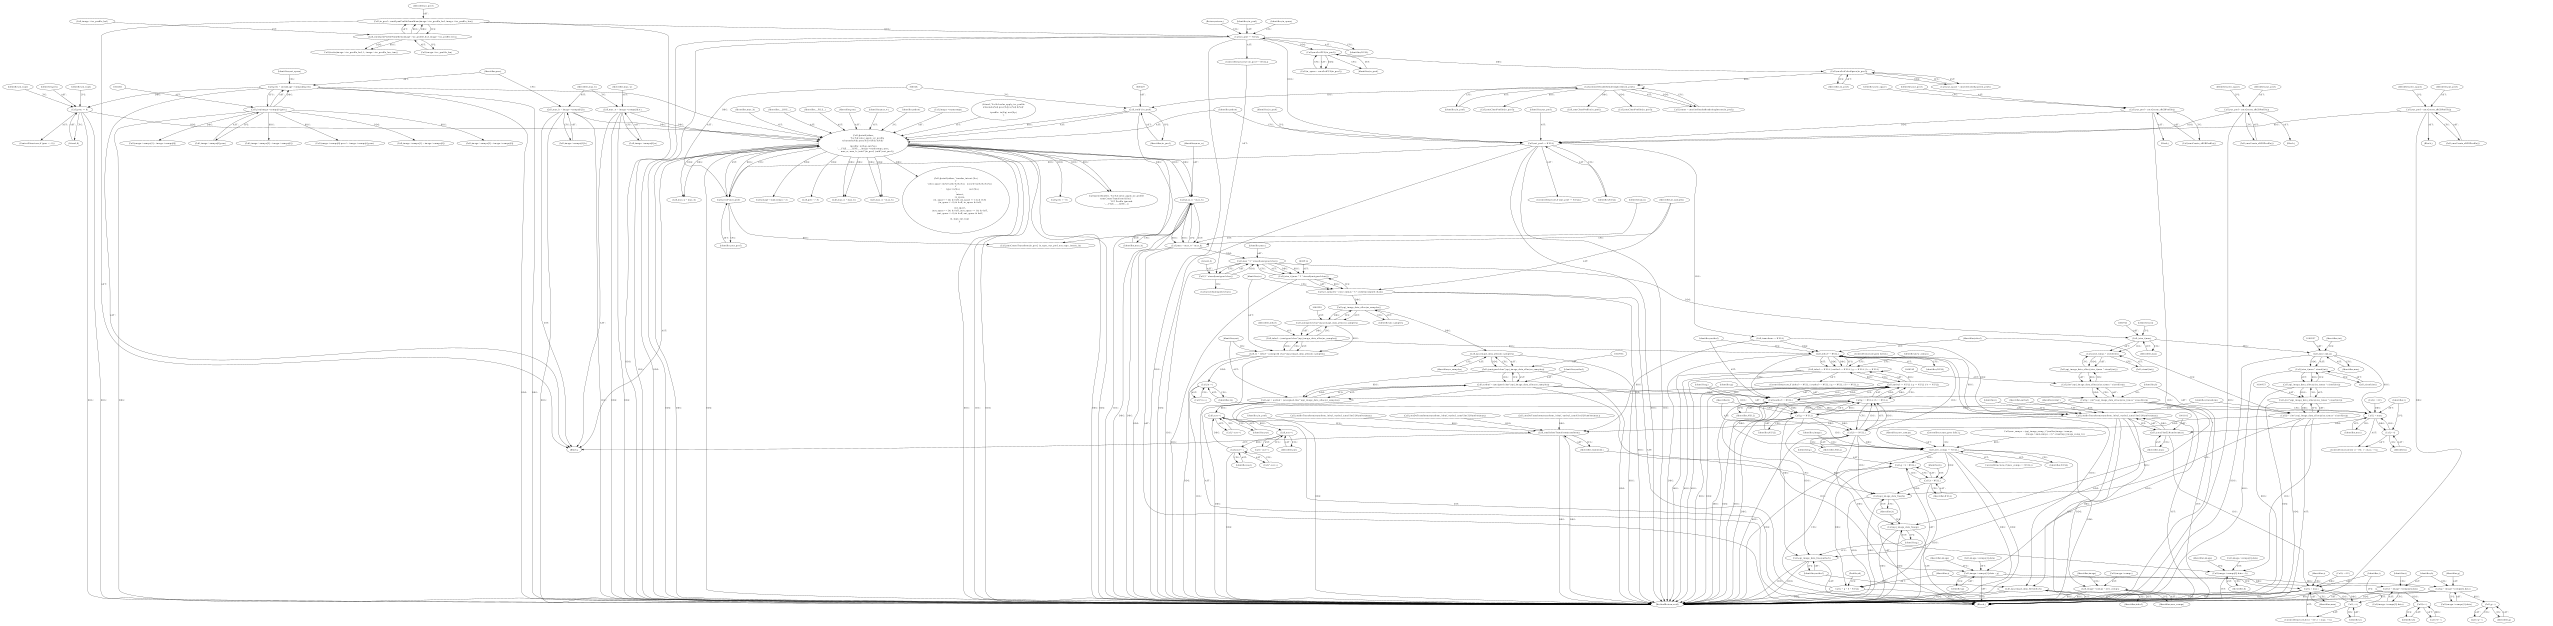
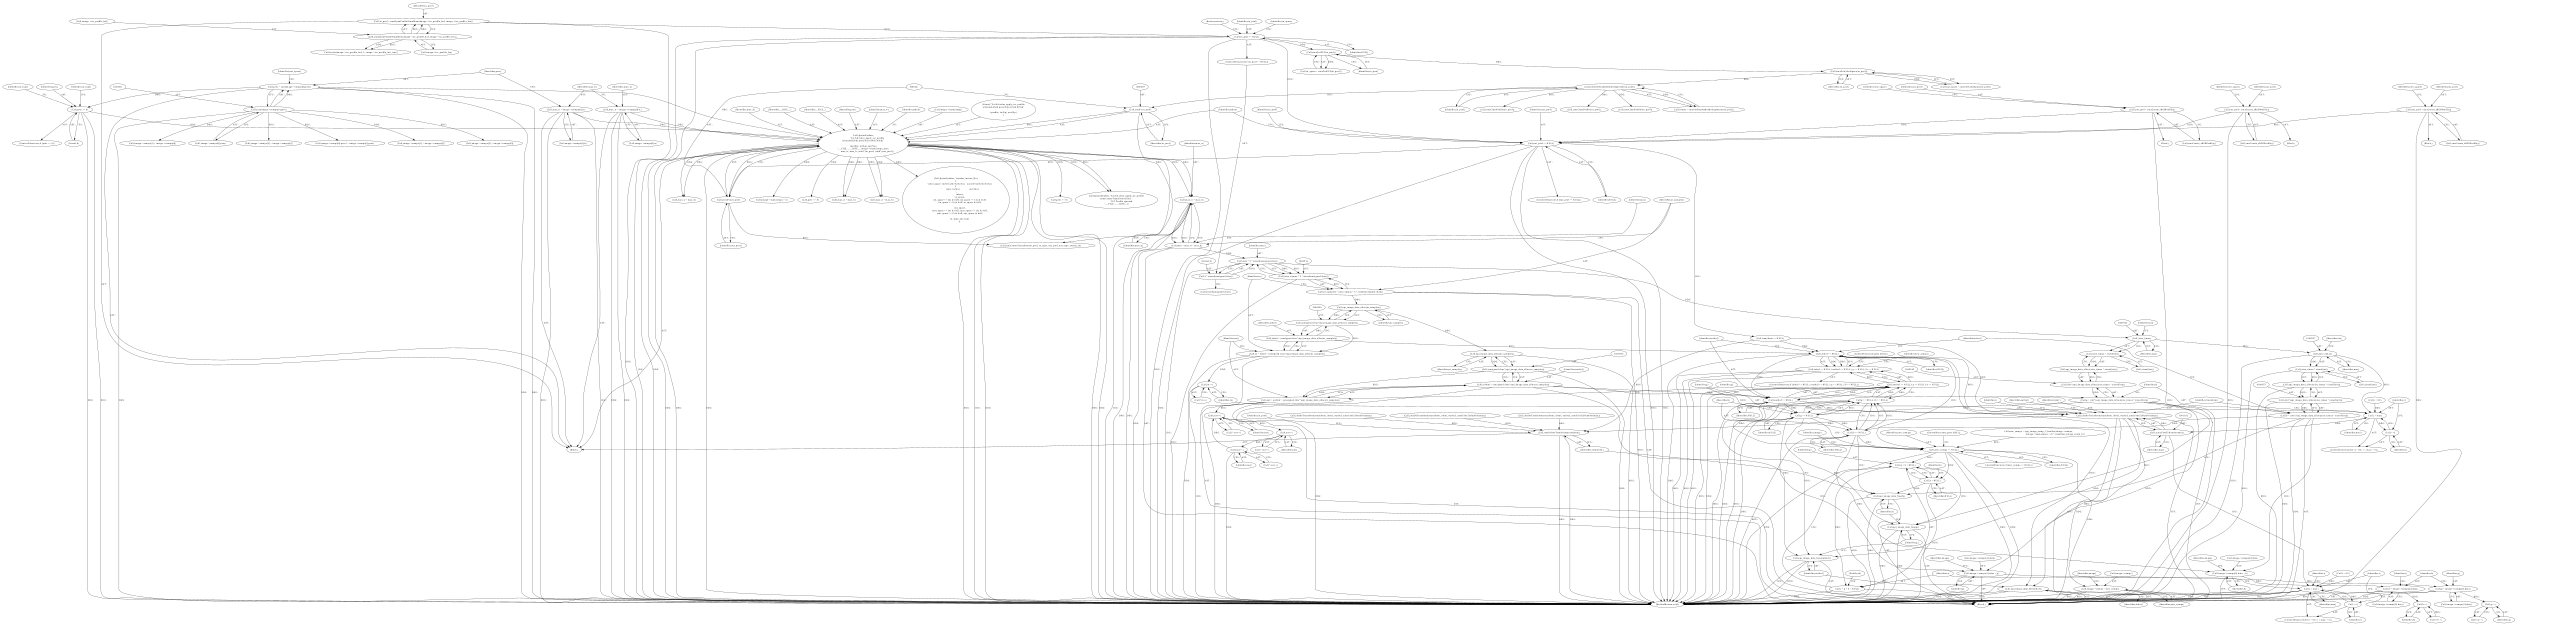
edge "(Call,g = b = NULL)" -> "(Call,opj_image_data_free(g))": added, label "DDG:"
